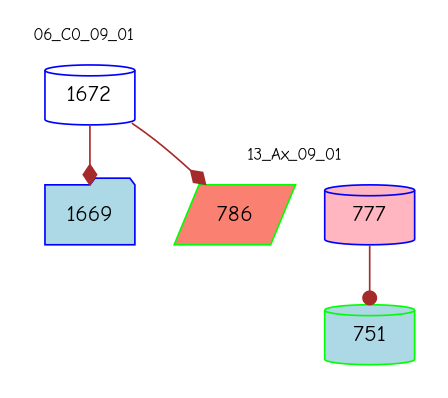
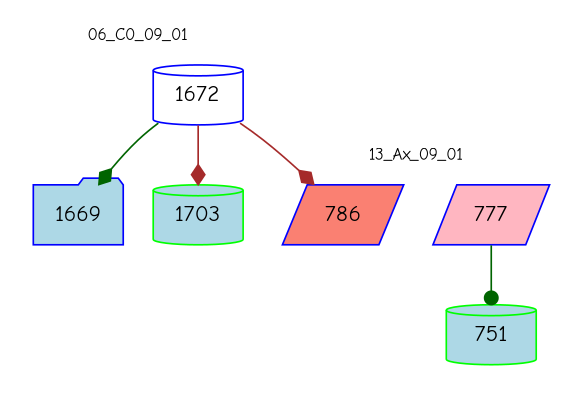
edge "1672" -> "1669": color brown -> darkgreen
node "1703": added
node "786": color green -> blue
node "777": shape cylinder -> parallelogram
edge "777" -> "751": color brown -> darkgreen
